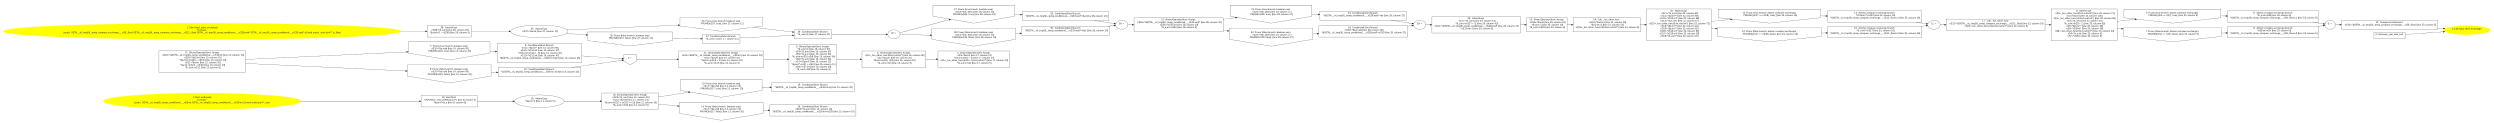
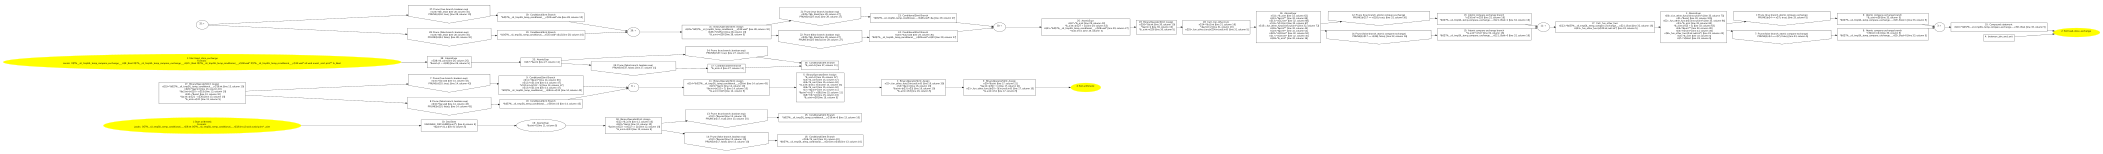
node "33:  AtomicExpr n$37=*&a:int [line 27, column 11]": shape ellipse -> box
edge "36:  ConditionalStmt Branch *&_a:int=5 [line 27, column 11]" -> "32: +": removed
node "6: +": shape invhouse -> ellipse
node "2: Exit arithmetic": added
